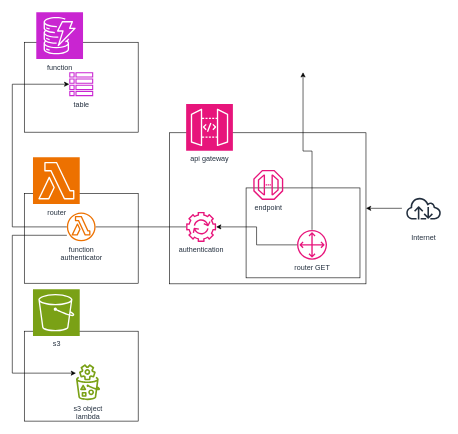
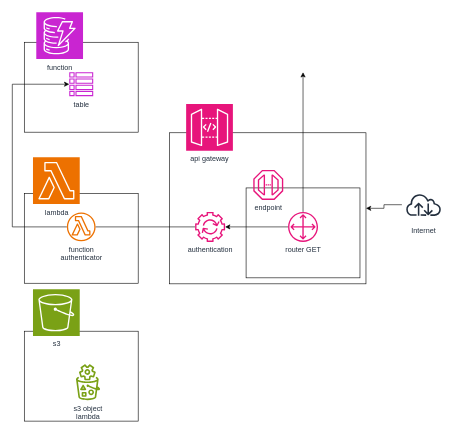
node "Internet": size 43x43 -> 43x36
node "router": label "router" -> "lambda"
node "authentication": moved (201, 227) -> (210, 227)
node "router GET": moved (312, 245) -> (303, 227)
edge "function authenticator" -> "s3 object lambda": removed
